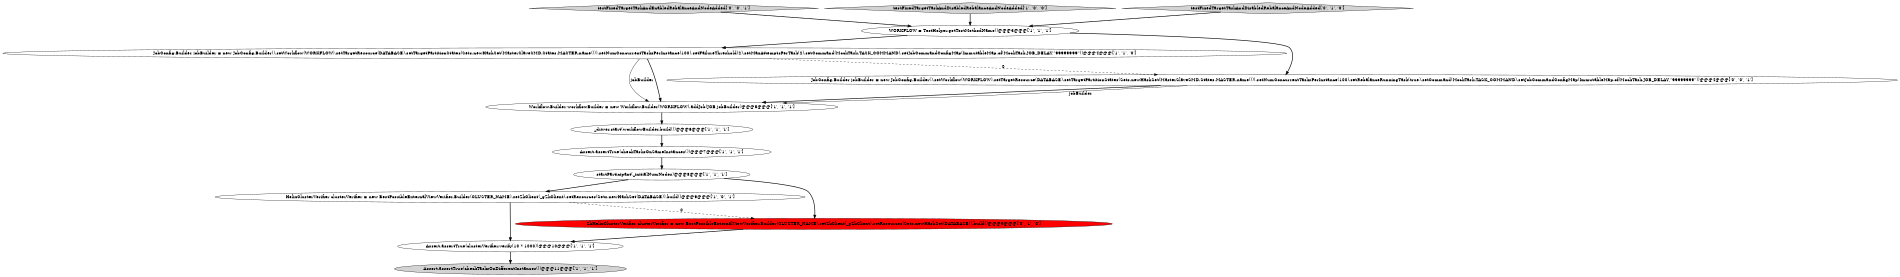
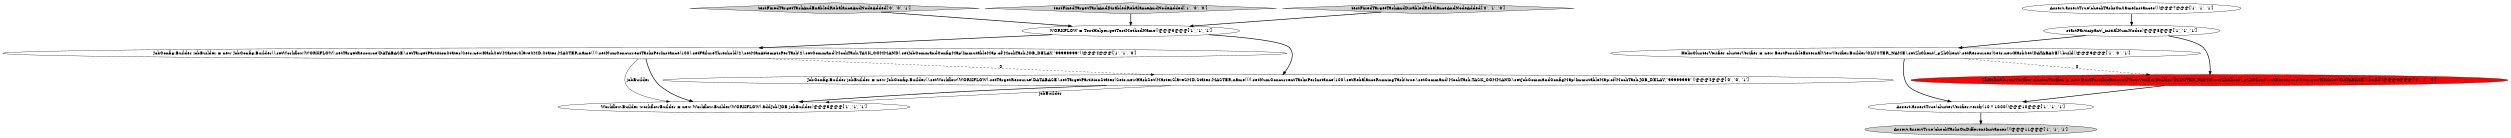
node "_driver.start(workflowBuilder.build())@@@6@@@['1', '1', '1']": removed
